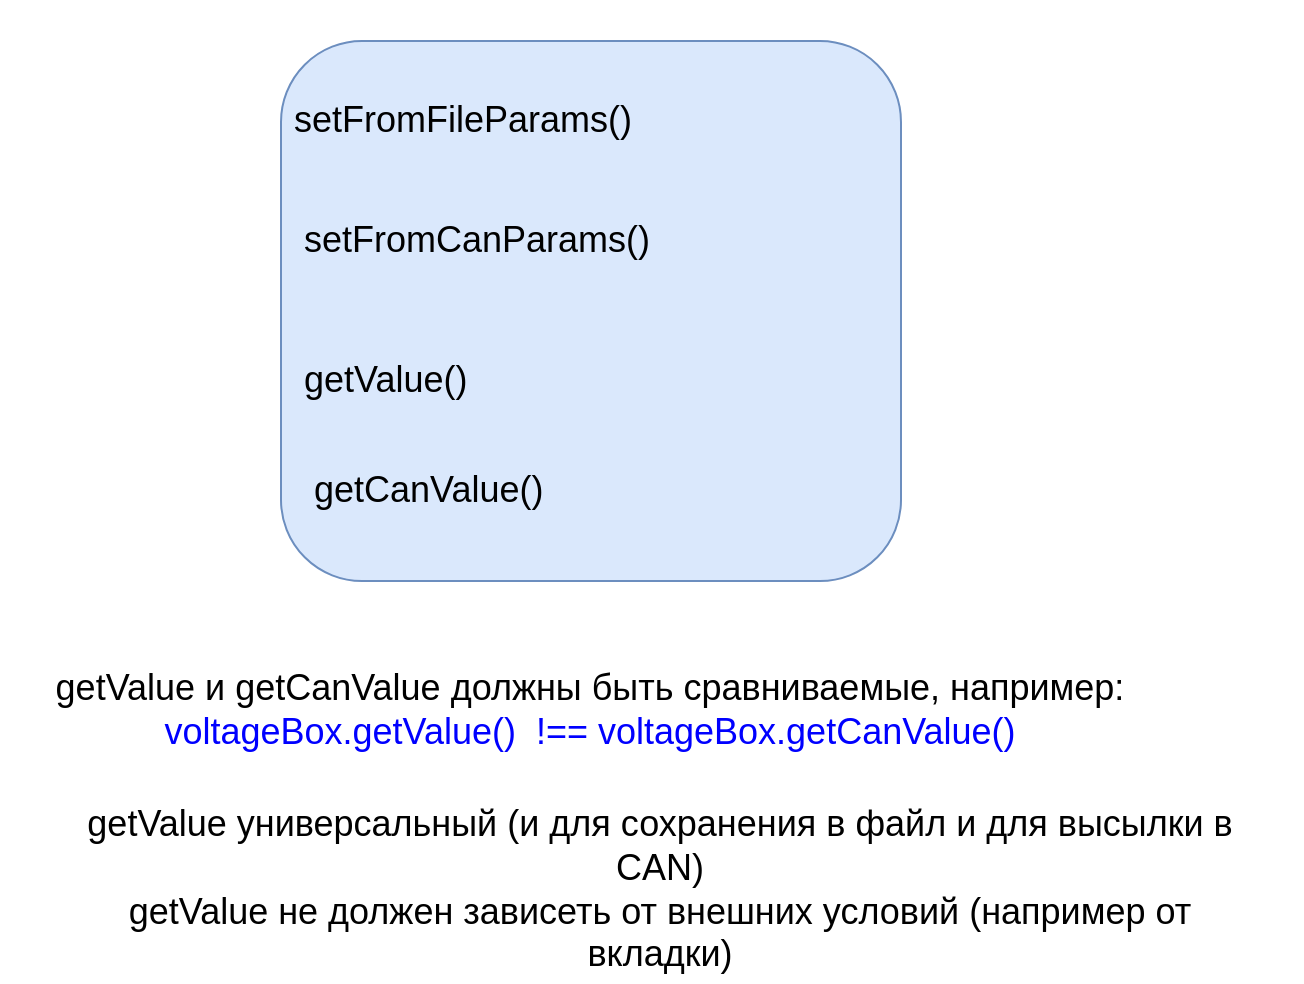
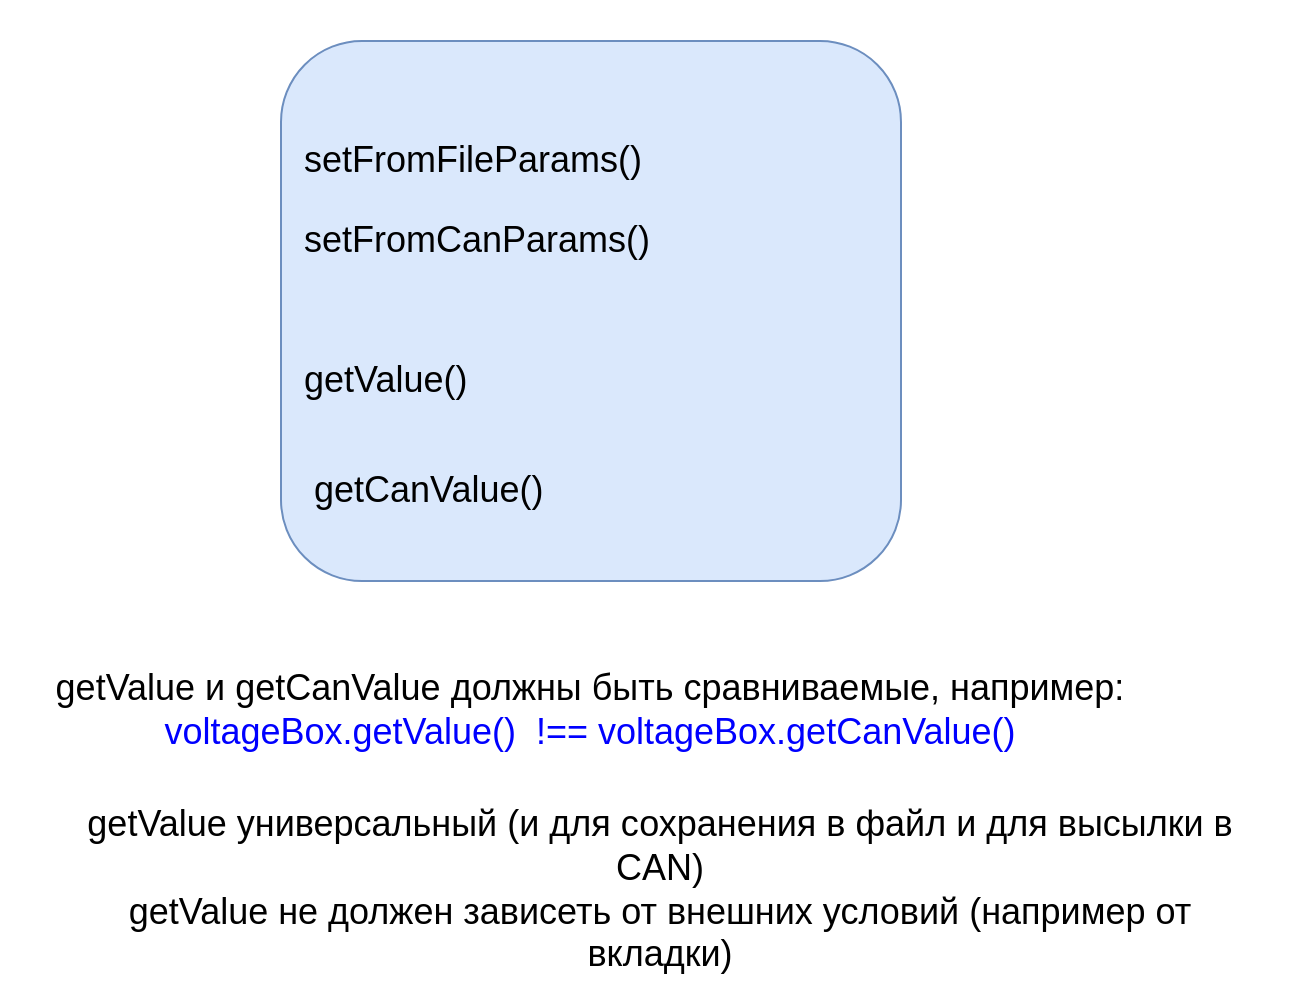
node "setFromFileParams()": moved (471, 121) -> (481, 161)
